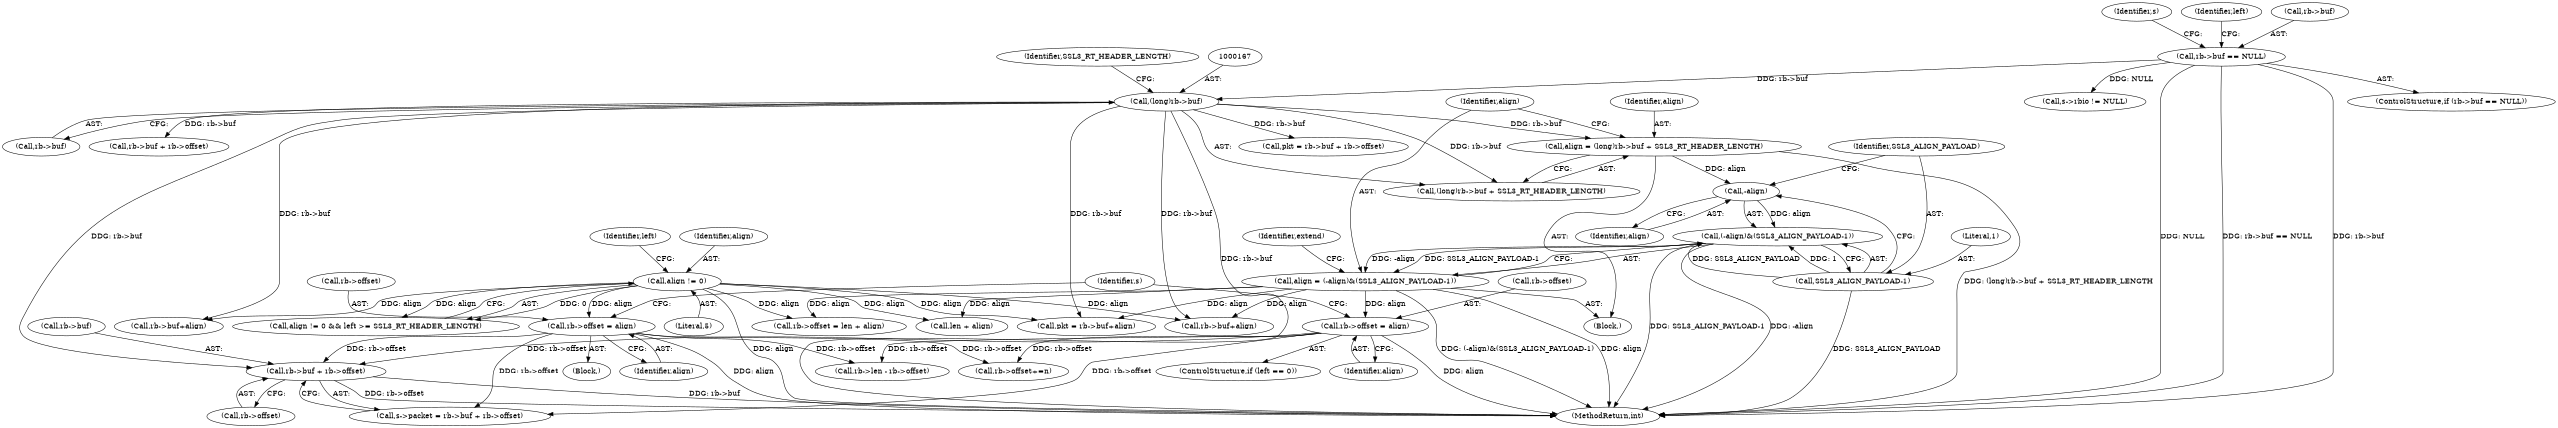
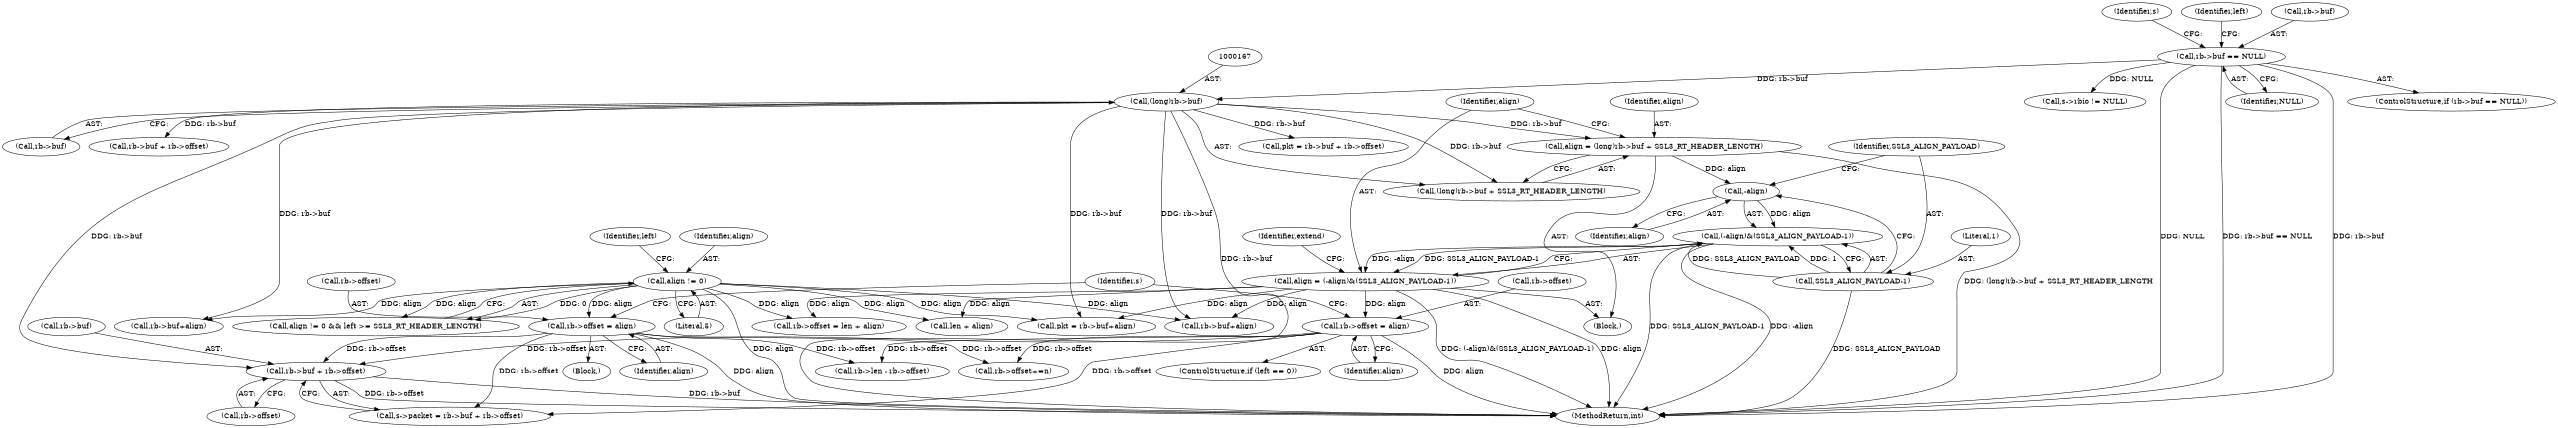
node "(Identifier,SSL3_RT_HEADER_LENGTH)": removed
node "(Identifier,NULL)": added
edge "(Call,align != 0)" -> "(Literal,5)": added, label "CFG:"
